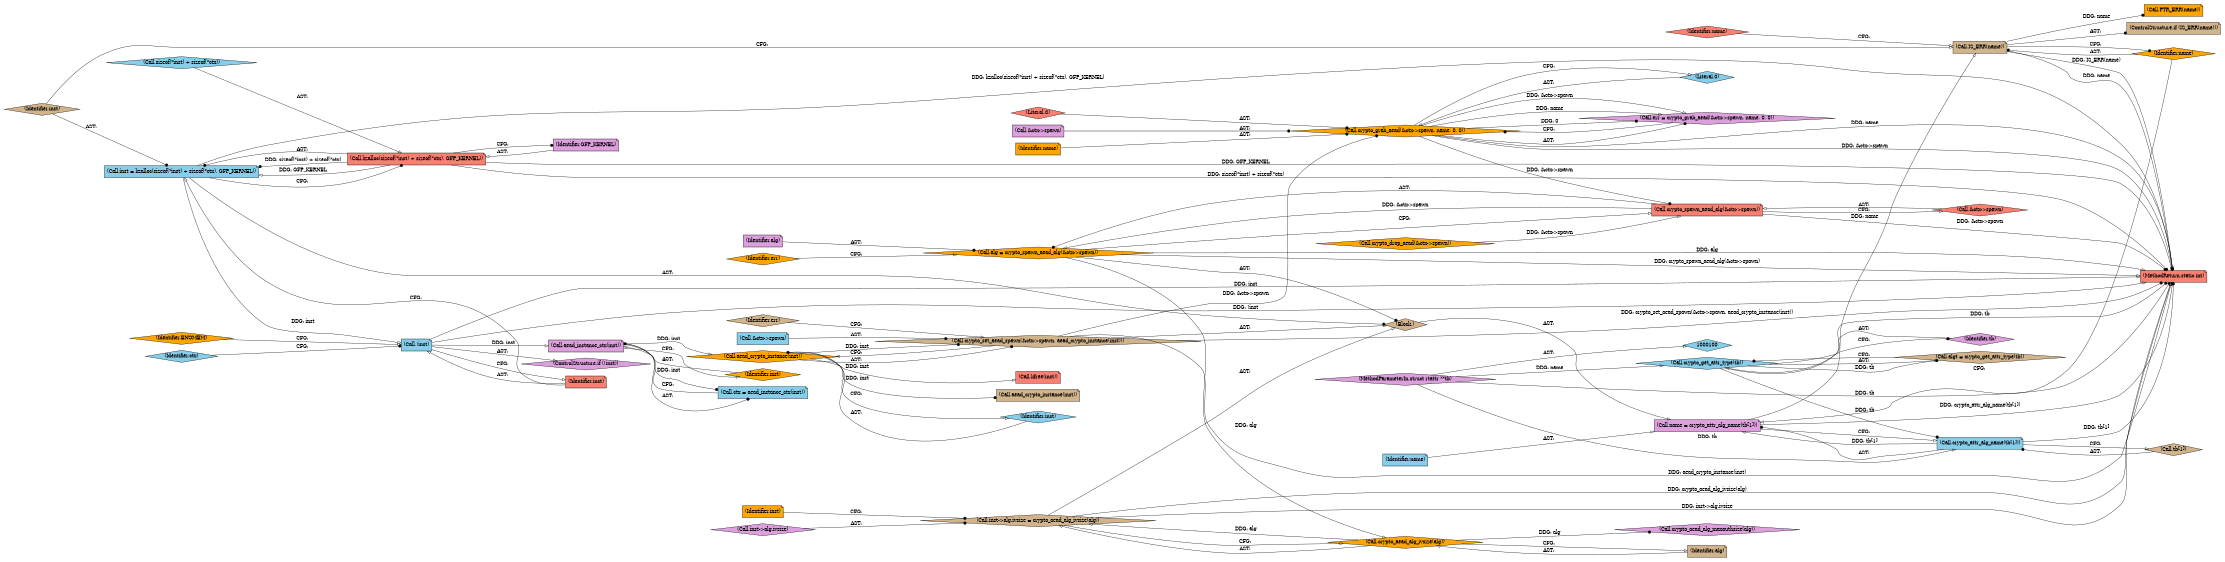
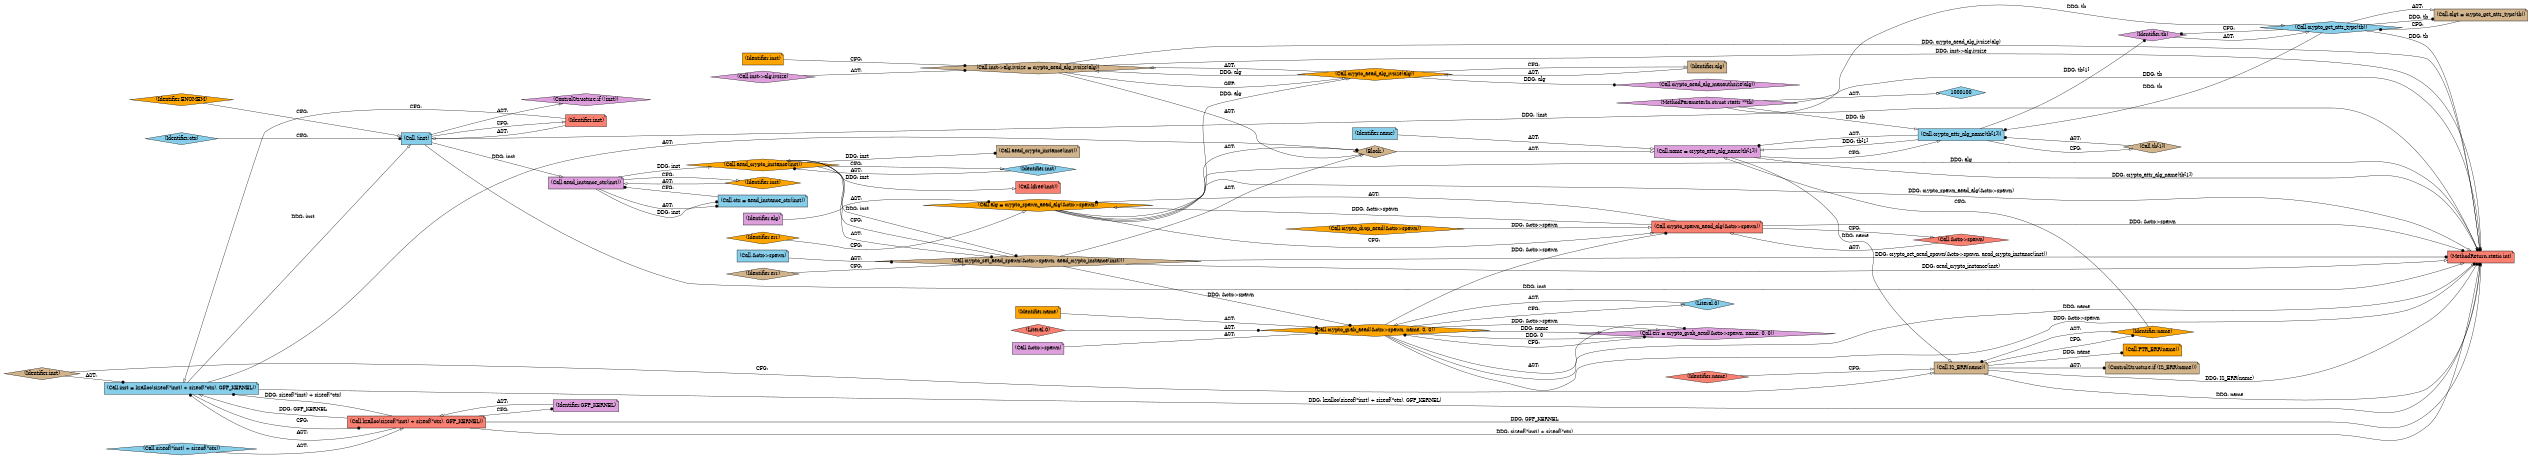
node "(Call,algt = crypto_get_attr_type(tb))": shape diamond -> note
edge "(MethodParameterIn,struct rtattr **tb)" -> "(Call,crypto_get_attr_type(tb))": label "DDG: name" -> "DDG: tb"
edge "(Call,crypto_attr_alg_name(tb[1]))" -> "(MethodReturn,static int)": now "(Call,crypto_attr_alg_name(tb[1]))" -> "(Identifier,tb)"
edge "(Call,inst->alg.ivsize = crypto_aead_alg_ivsize(alg))" -> "(Call,crypto_aead_alg_ivsize(alg))": label "CFG: " -> "GFP: "
